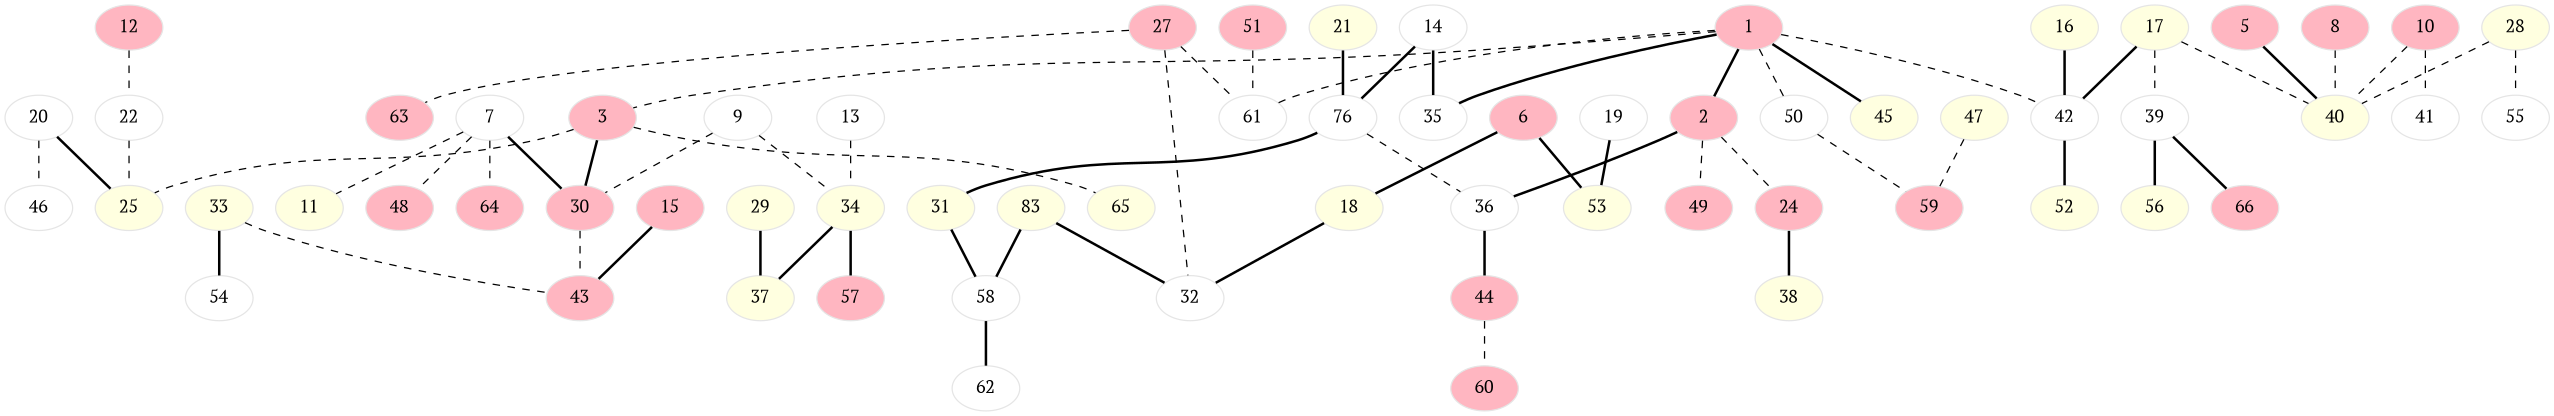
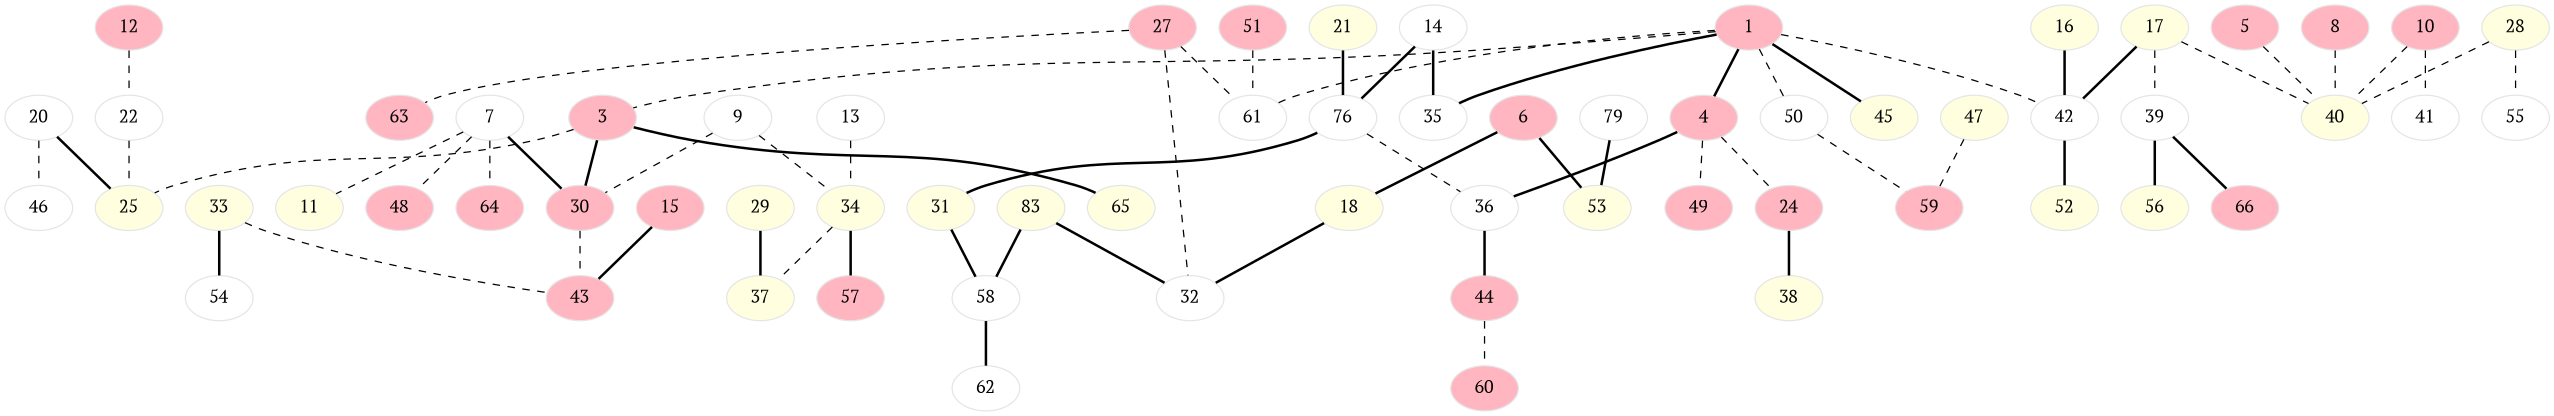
edge "5" -- "40": style bold -> dashed
node "19": label "19" -> "79"
node "2": label "2" -> "4"
edge "3" -- "65": style dashed -> bold
edge "34" -- "37": style bold -> dashed
